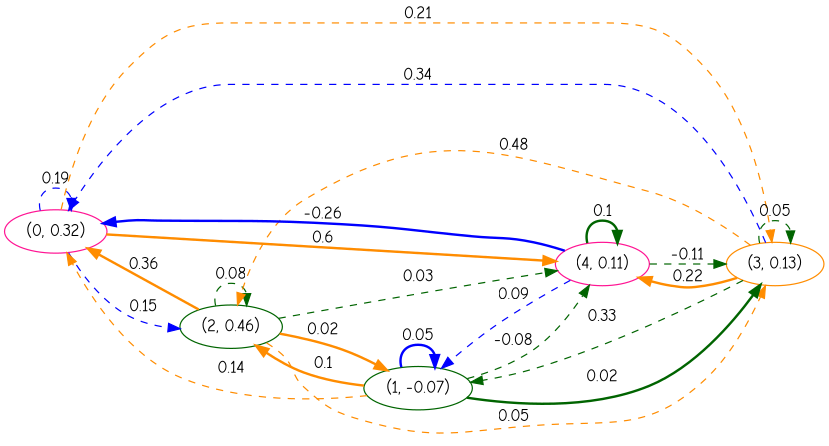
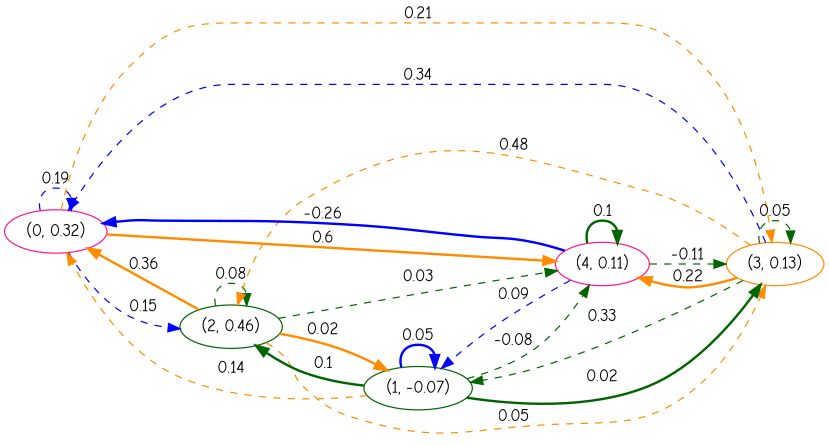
edge "(1, -0.07)" -> "(2, 0.46)": color darkorange -> darkgreen
